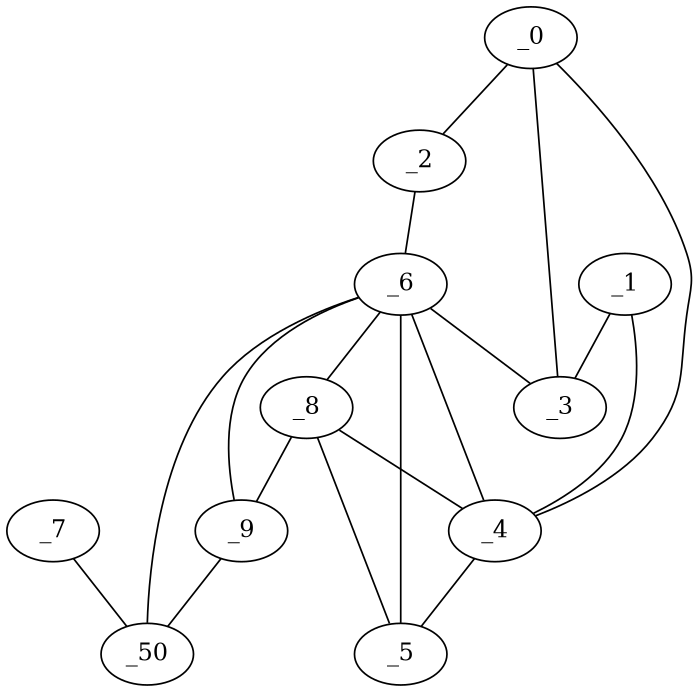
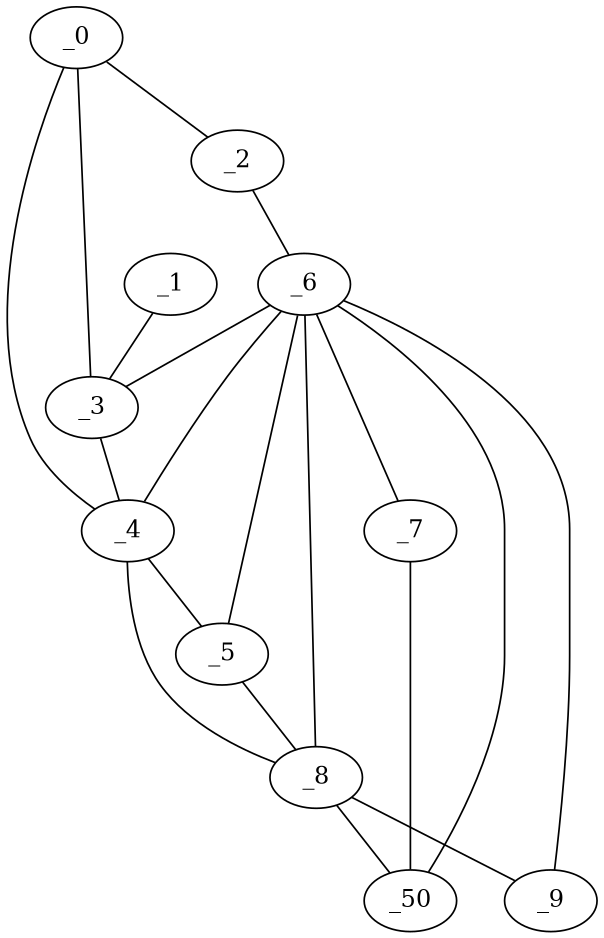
edge "_6" -- "_7": added
edge "_1" -- "_4": now "_3" -- "_4"
edge "_9" -- "_50": now "_8" -- "_50"
